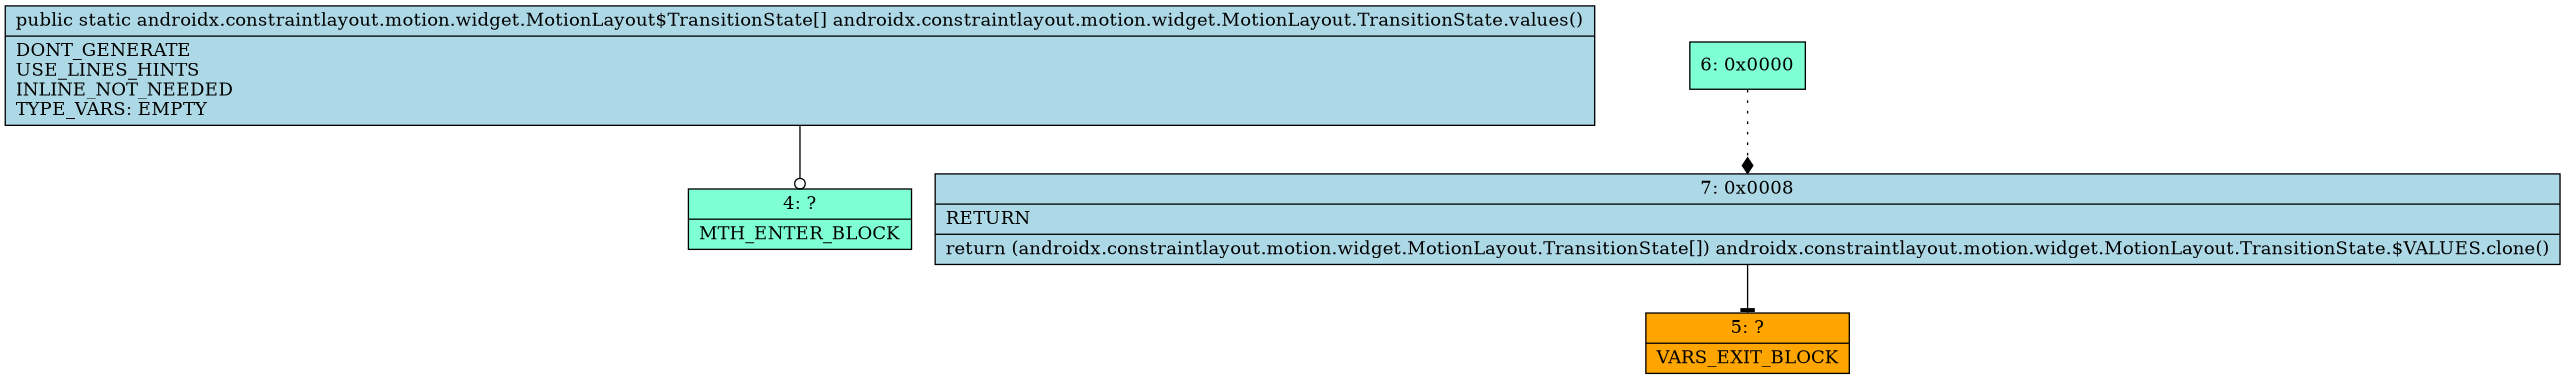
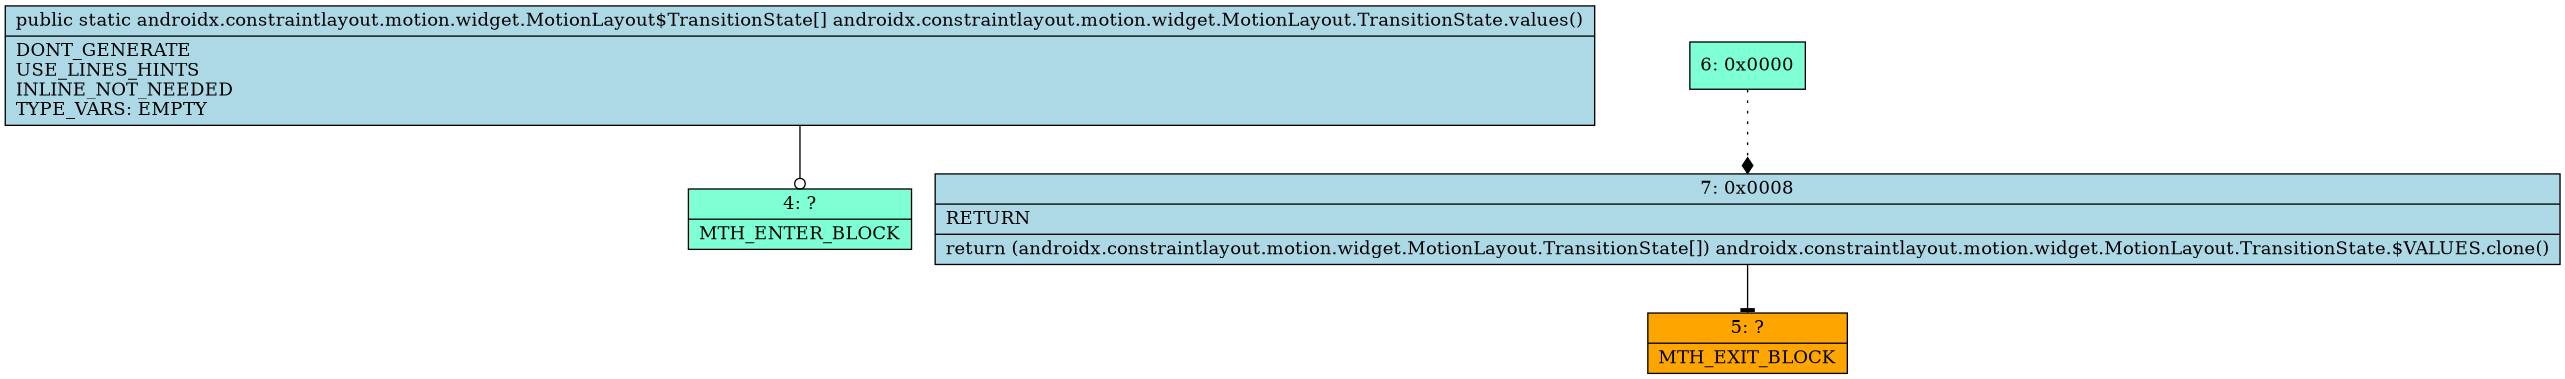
node "5: ?": text "VARS_EXIT_BLOCK" -> "MTH_EXIT_BLOCK"
